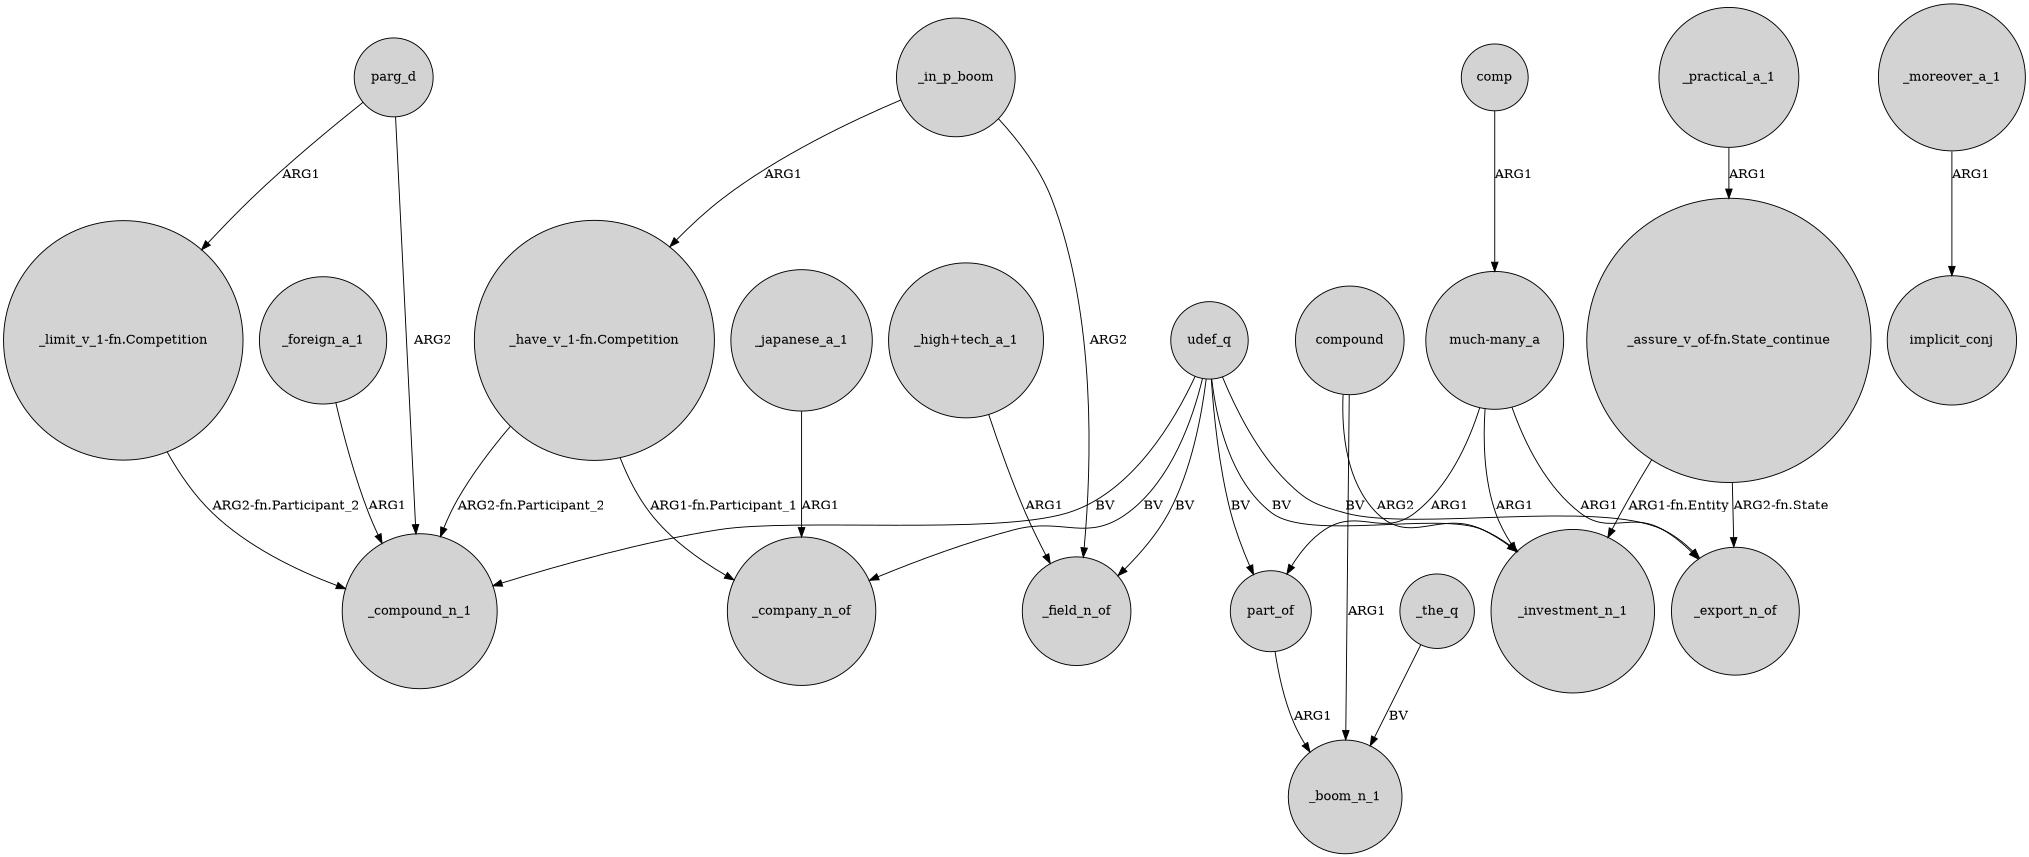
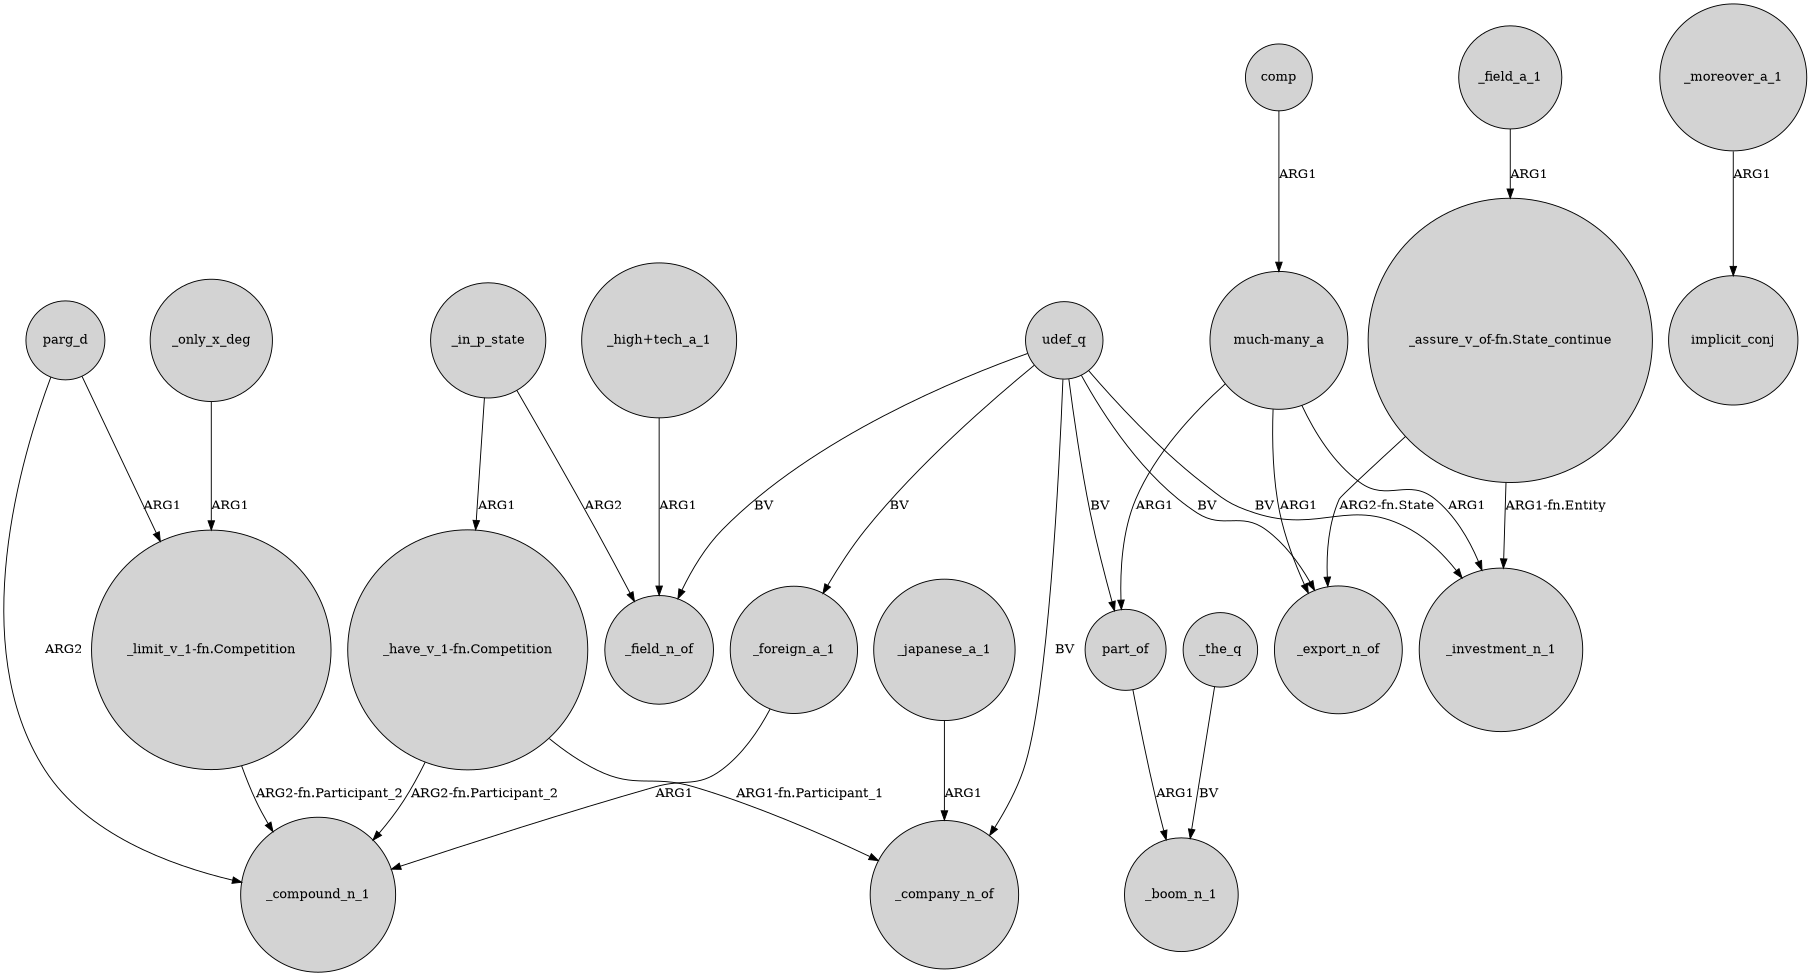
node "_in_p_boom": label "_in_p_boom" -> "_in_p_state"
node "_practical_a_1": label "_practical_a_1" -> "_field_a_1"
node "_only_x_deg": added
node "compound": removed
edge "udef_q" -> "_compound_n_1": now "udef_q" -> "_foreign_a_1"
